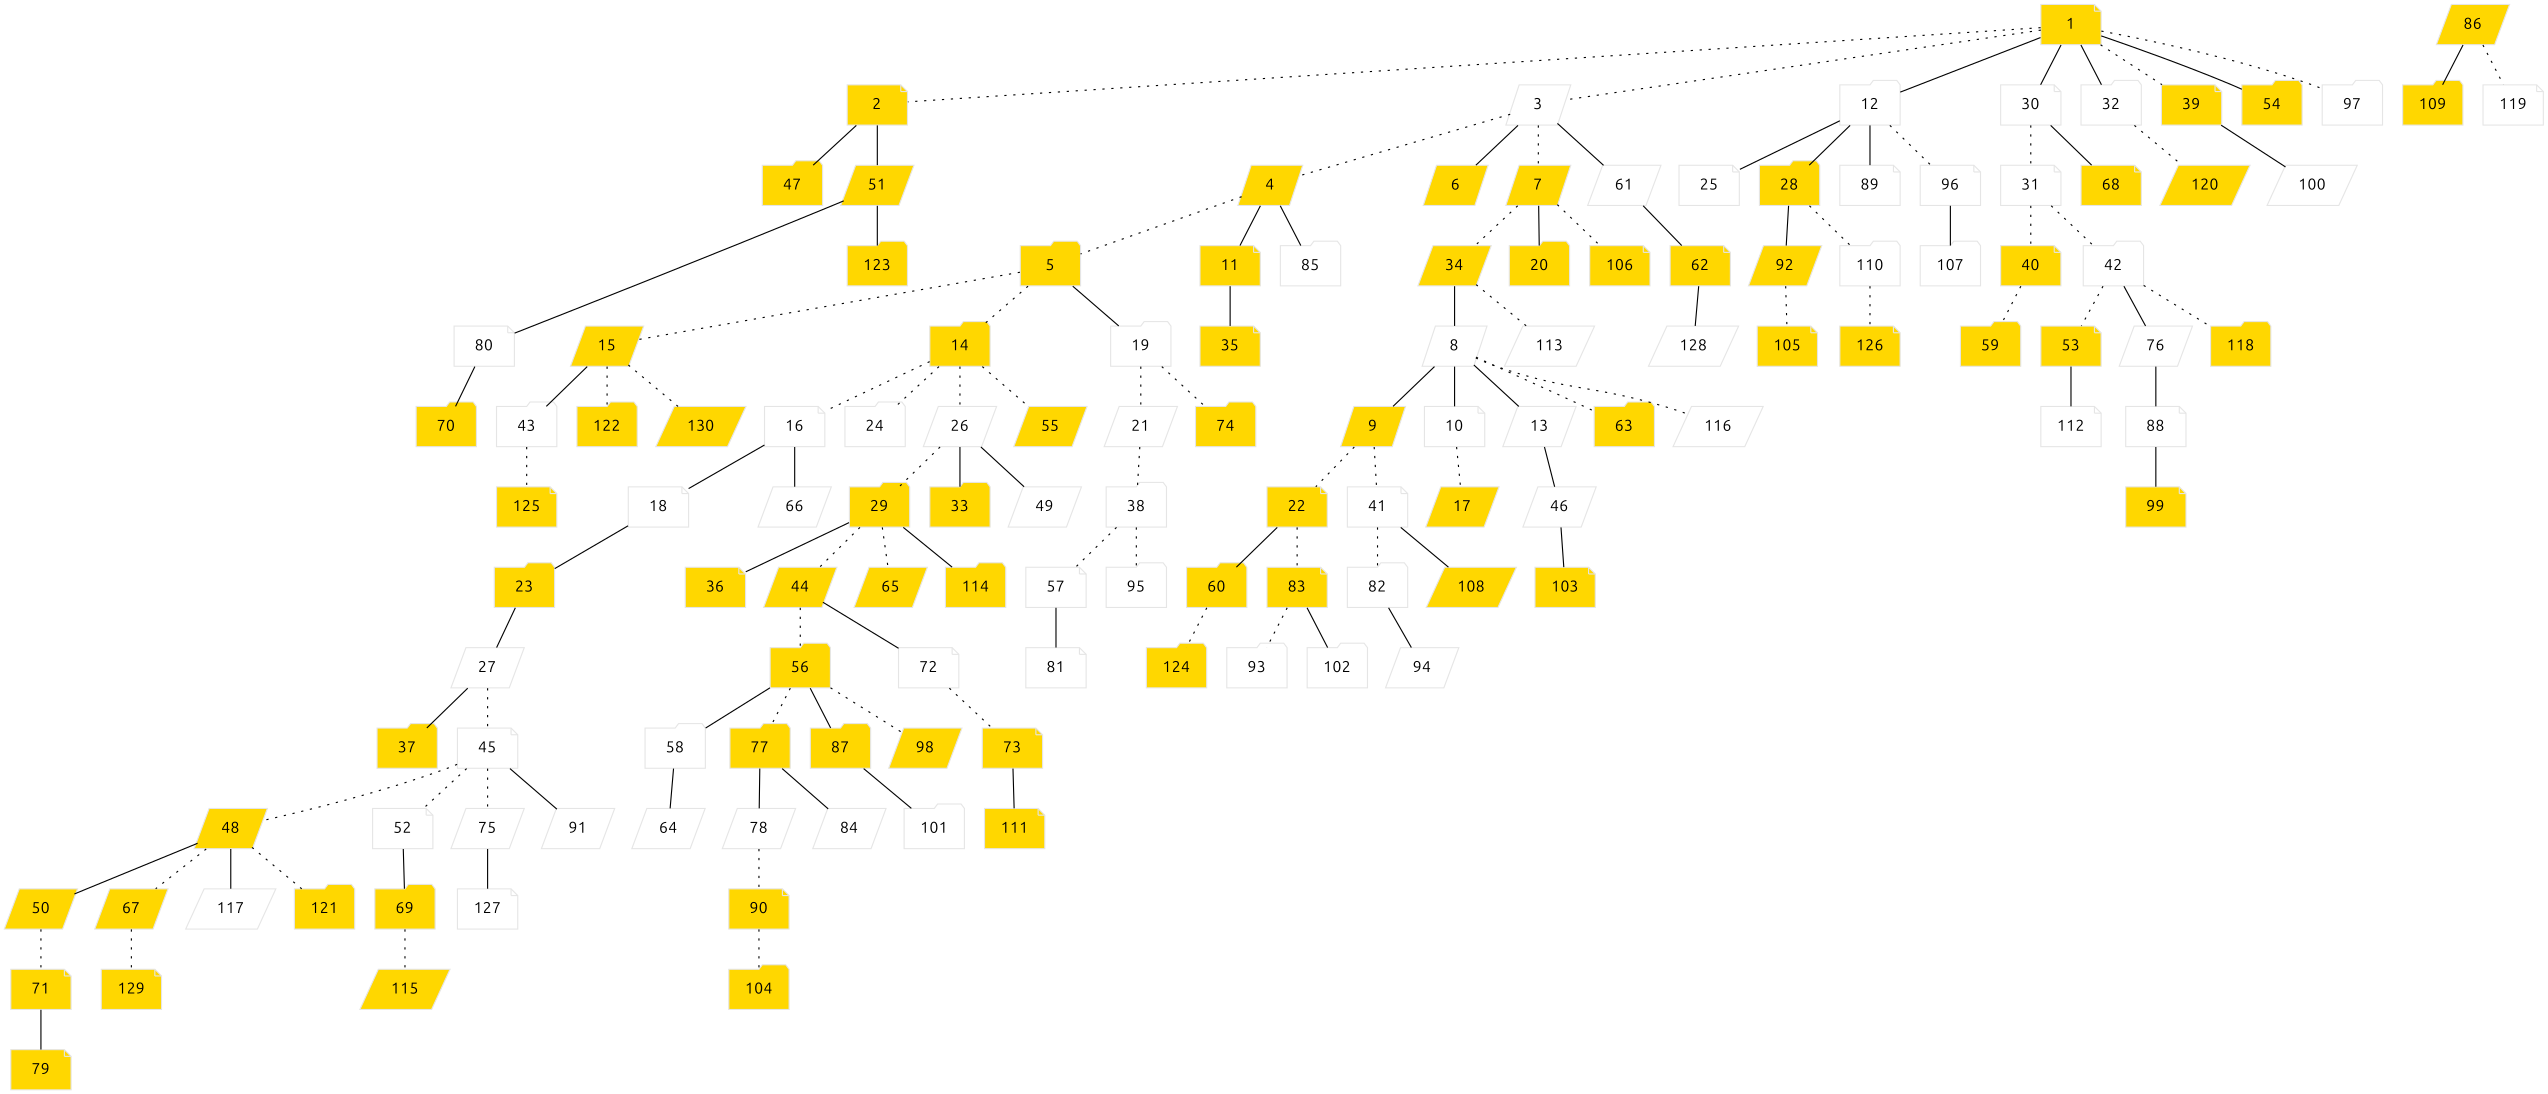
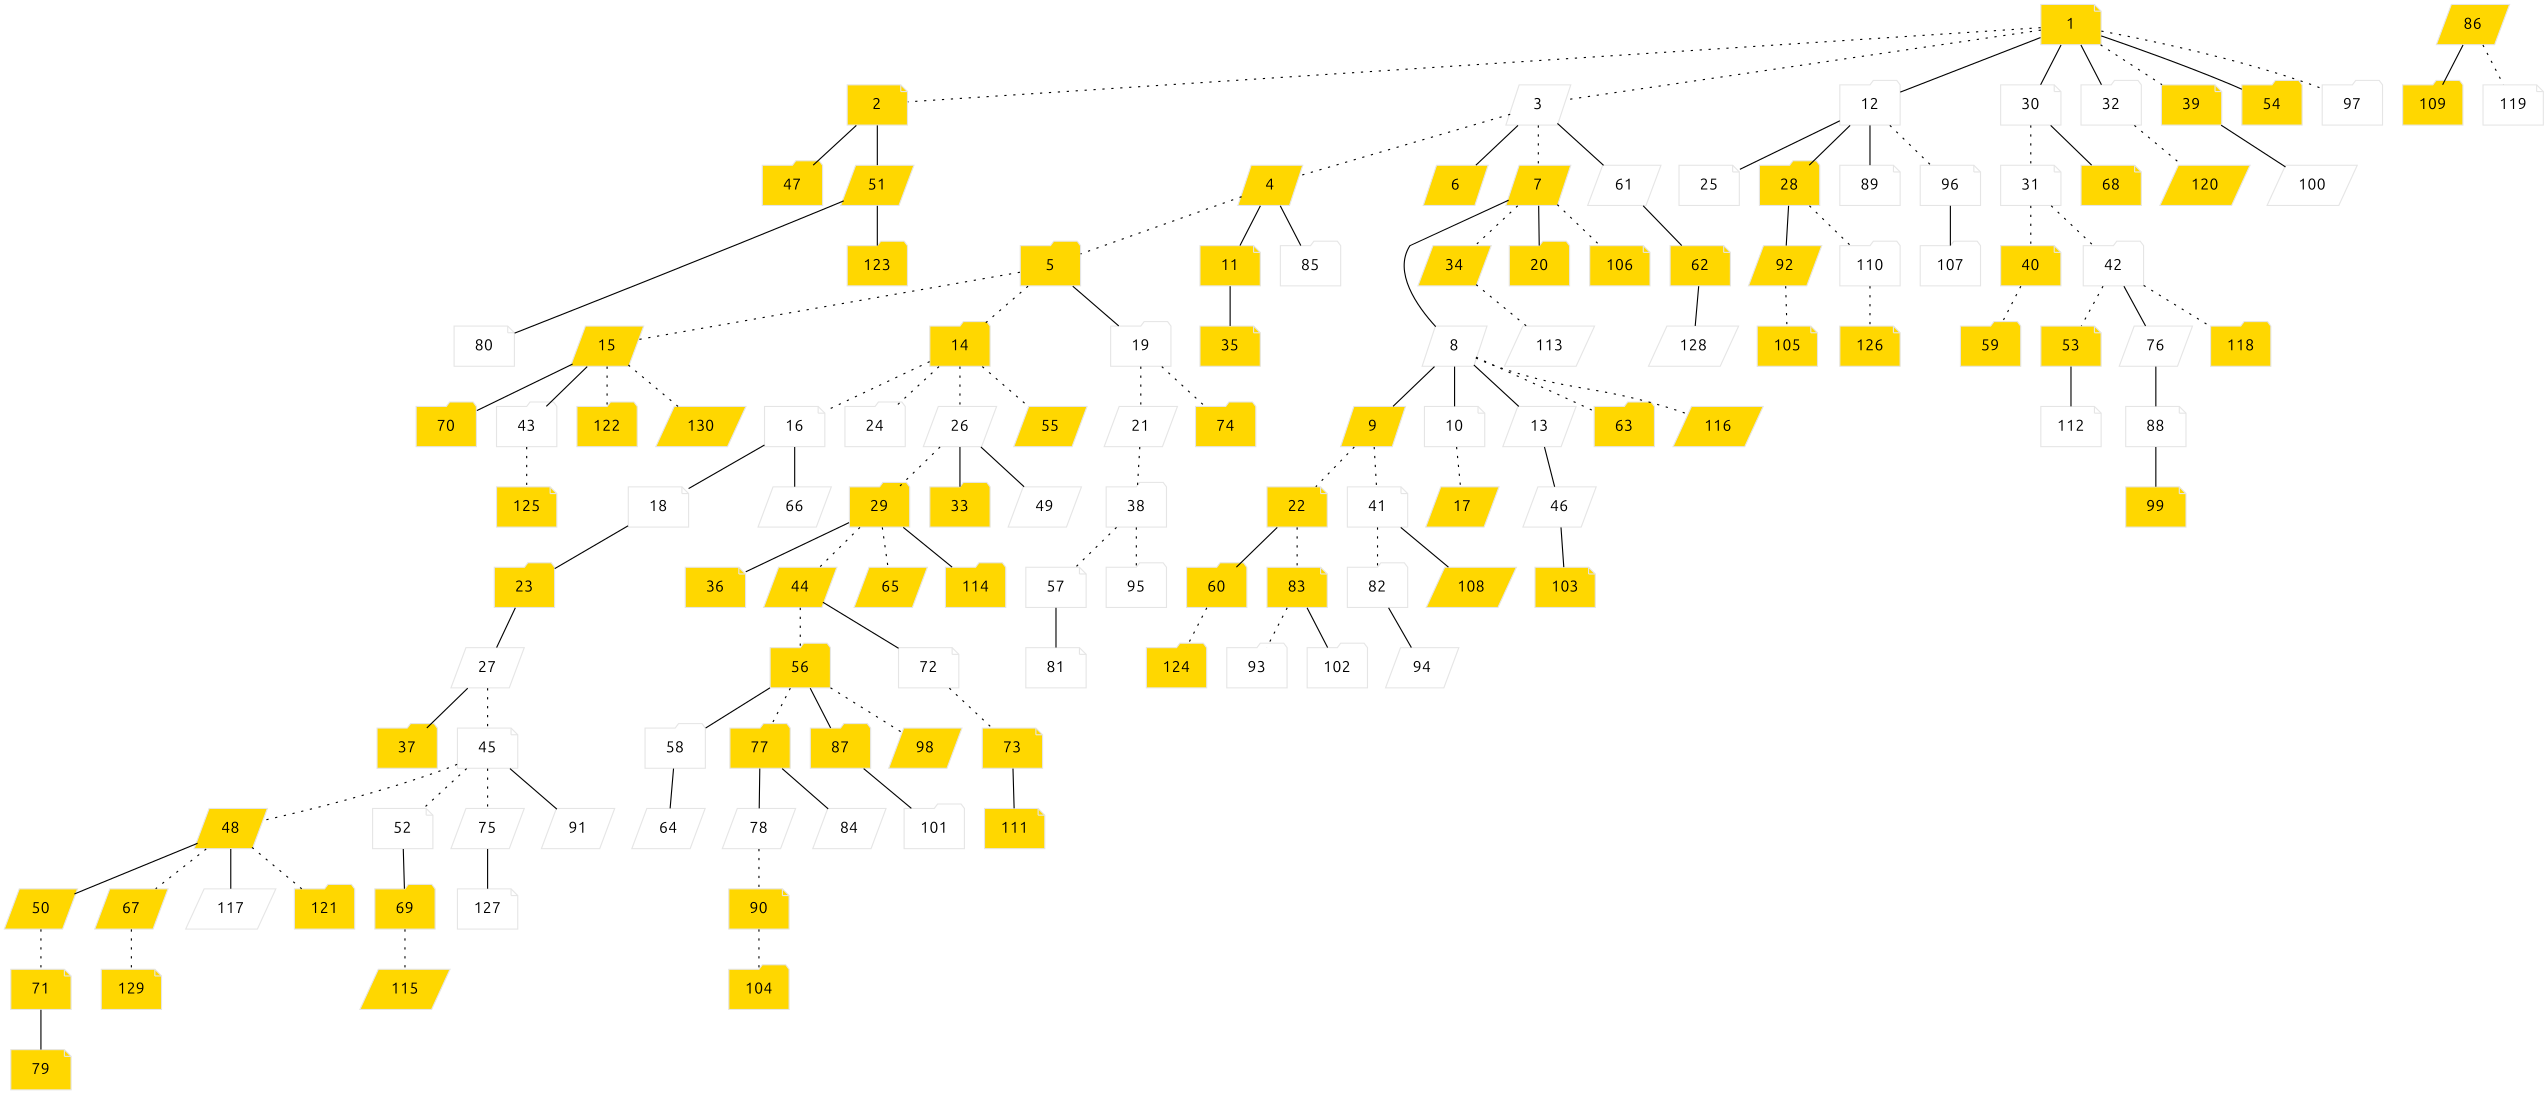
edge "34" -- "8": now "7" -- "8"
edge "80" -- "70": now "15" -- "70"
node "116": fillcolor white -> gold
